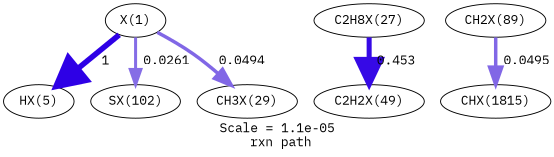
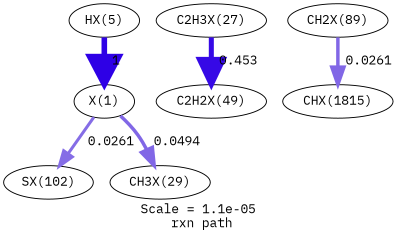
node "C2H8X(27)": label "C2H8X(27)" -> "C2H3X(27)"
edge "X(1)" -> "HX(5)": reversed
edge "CH2X(89)" -> "CHX(1815)": label " 0.0495" -> " 0.0261"
